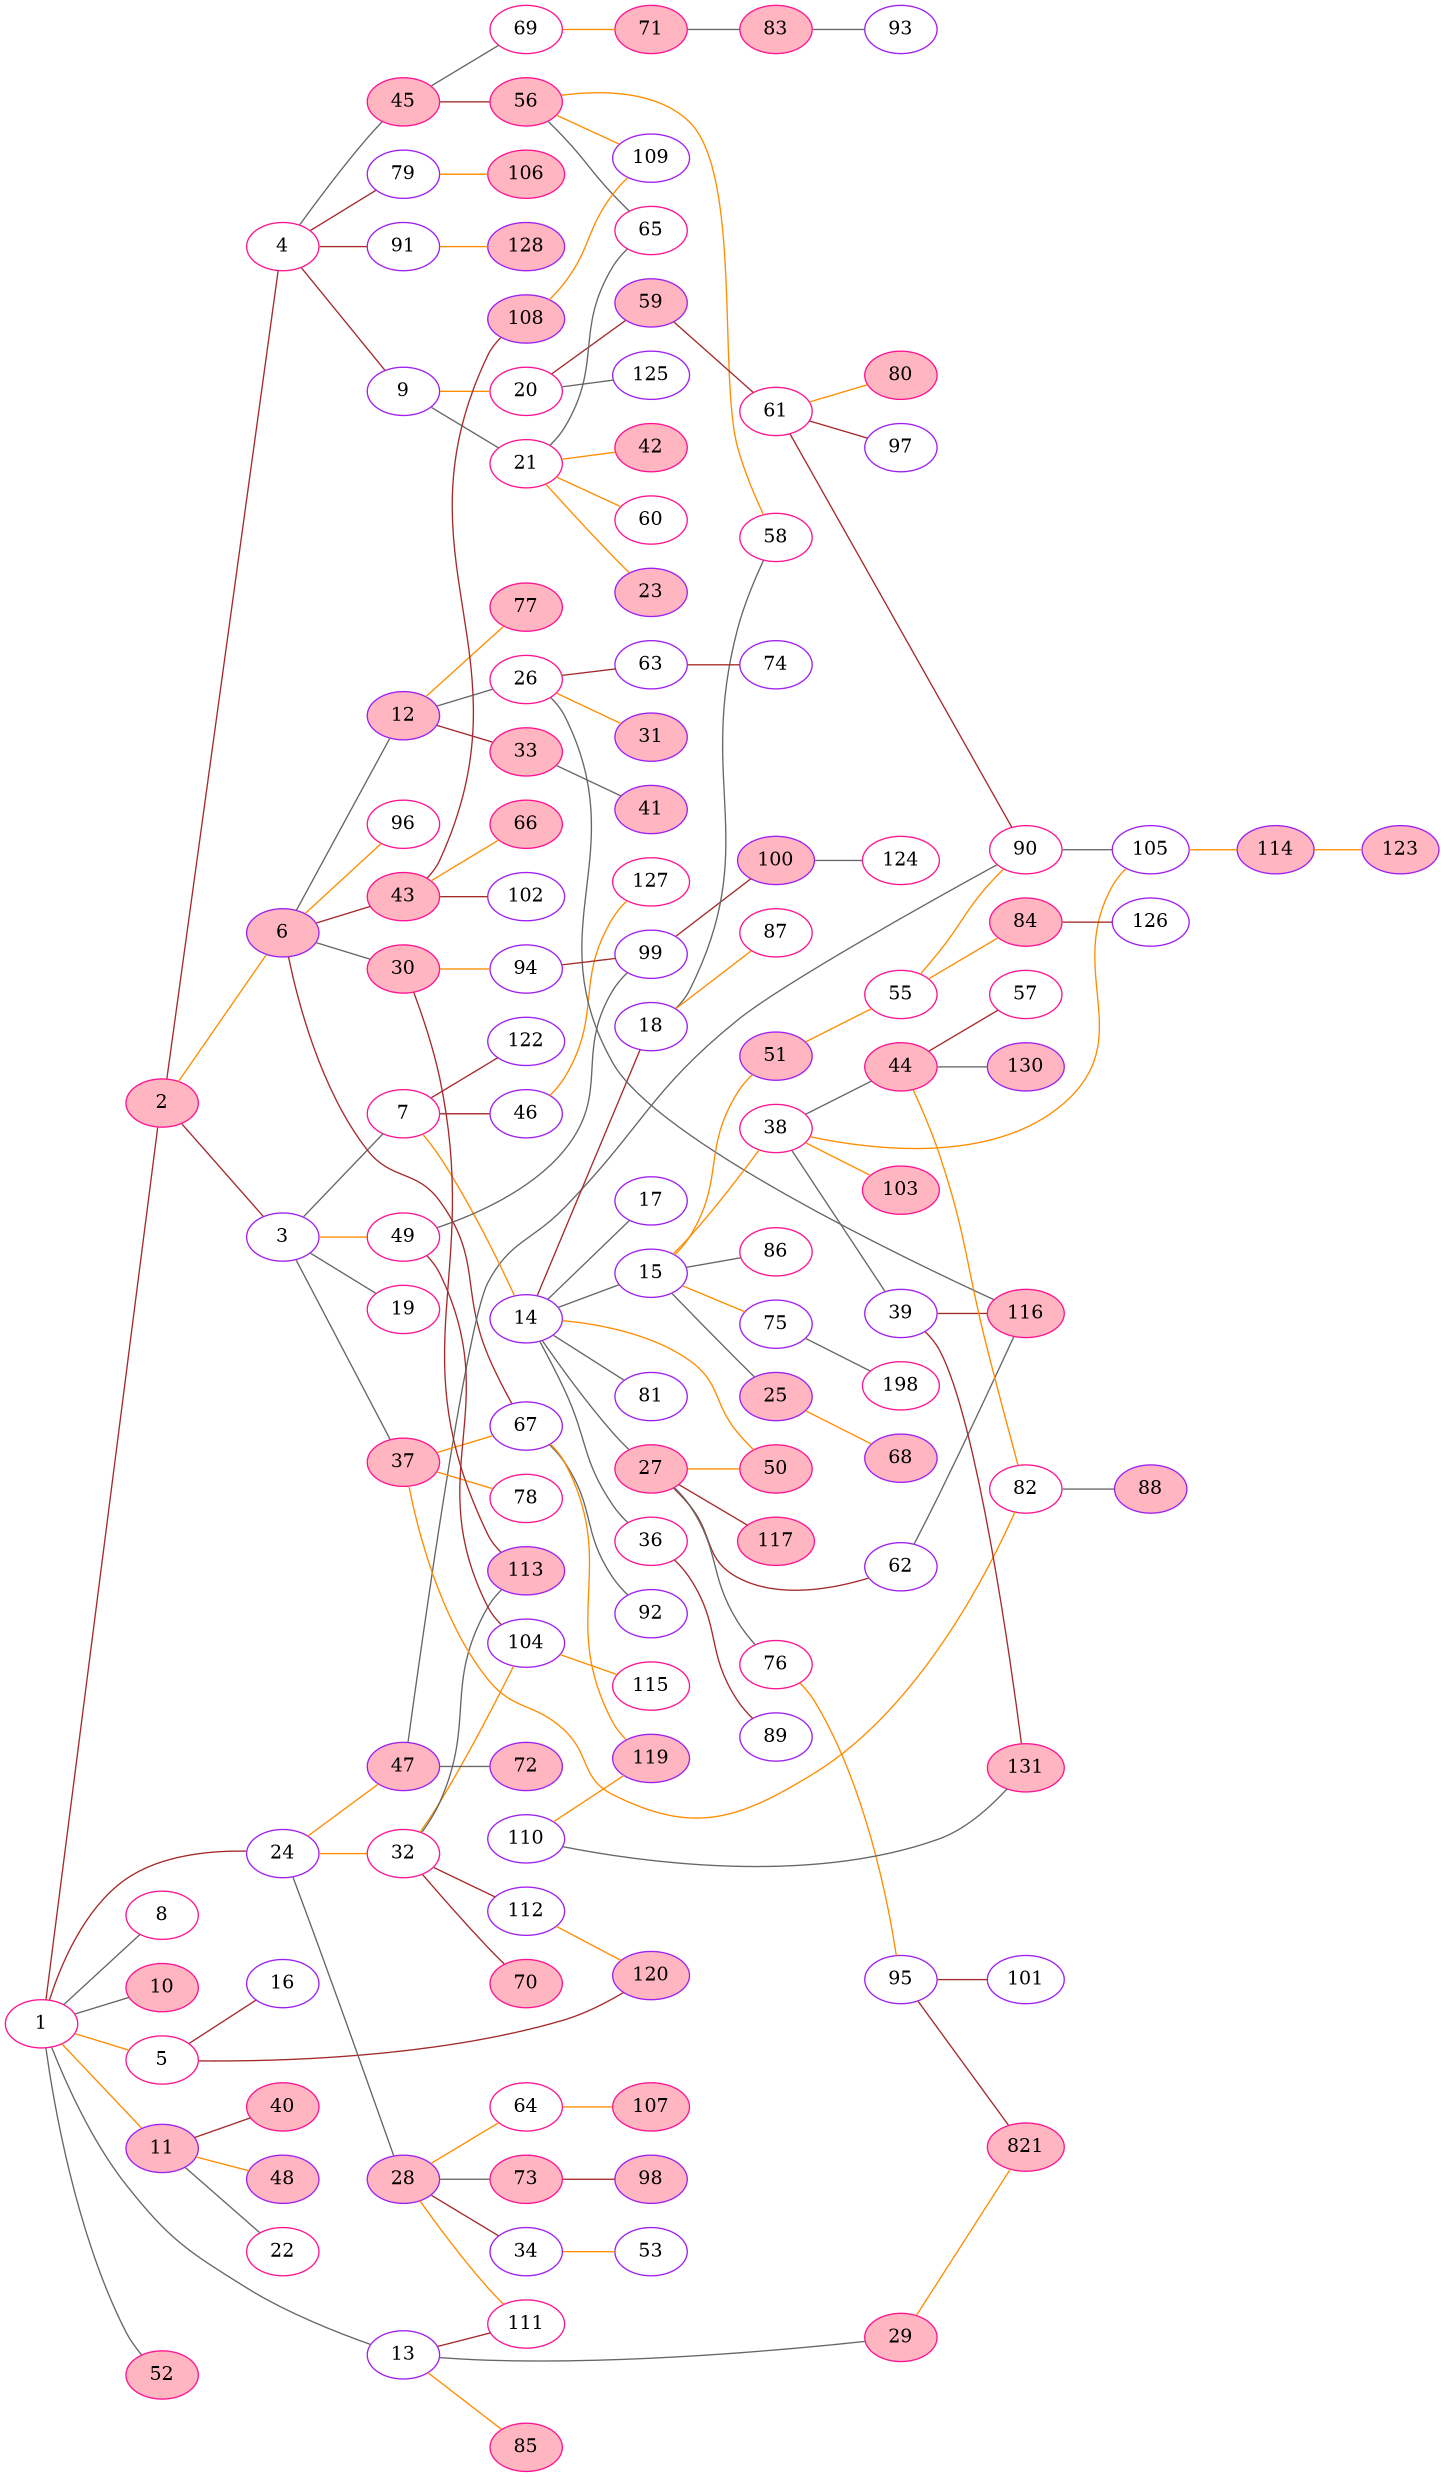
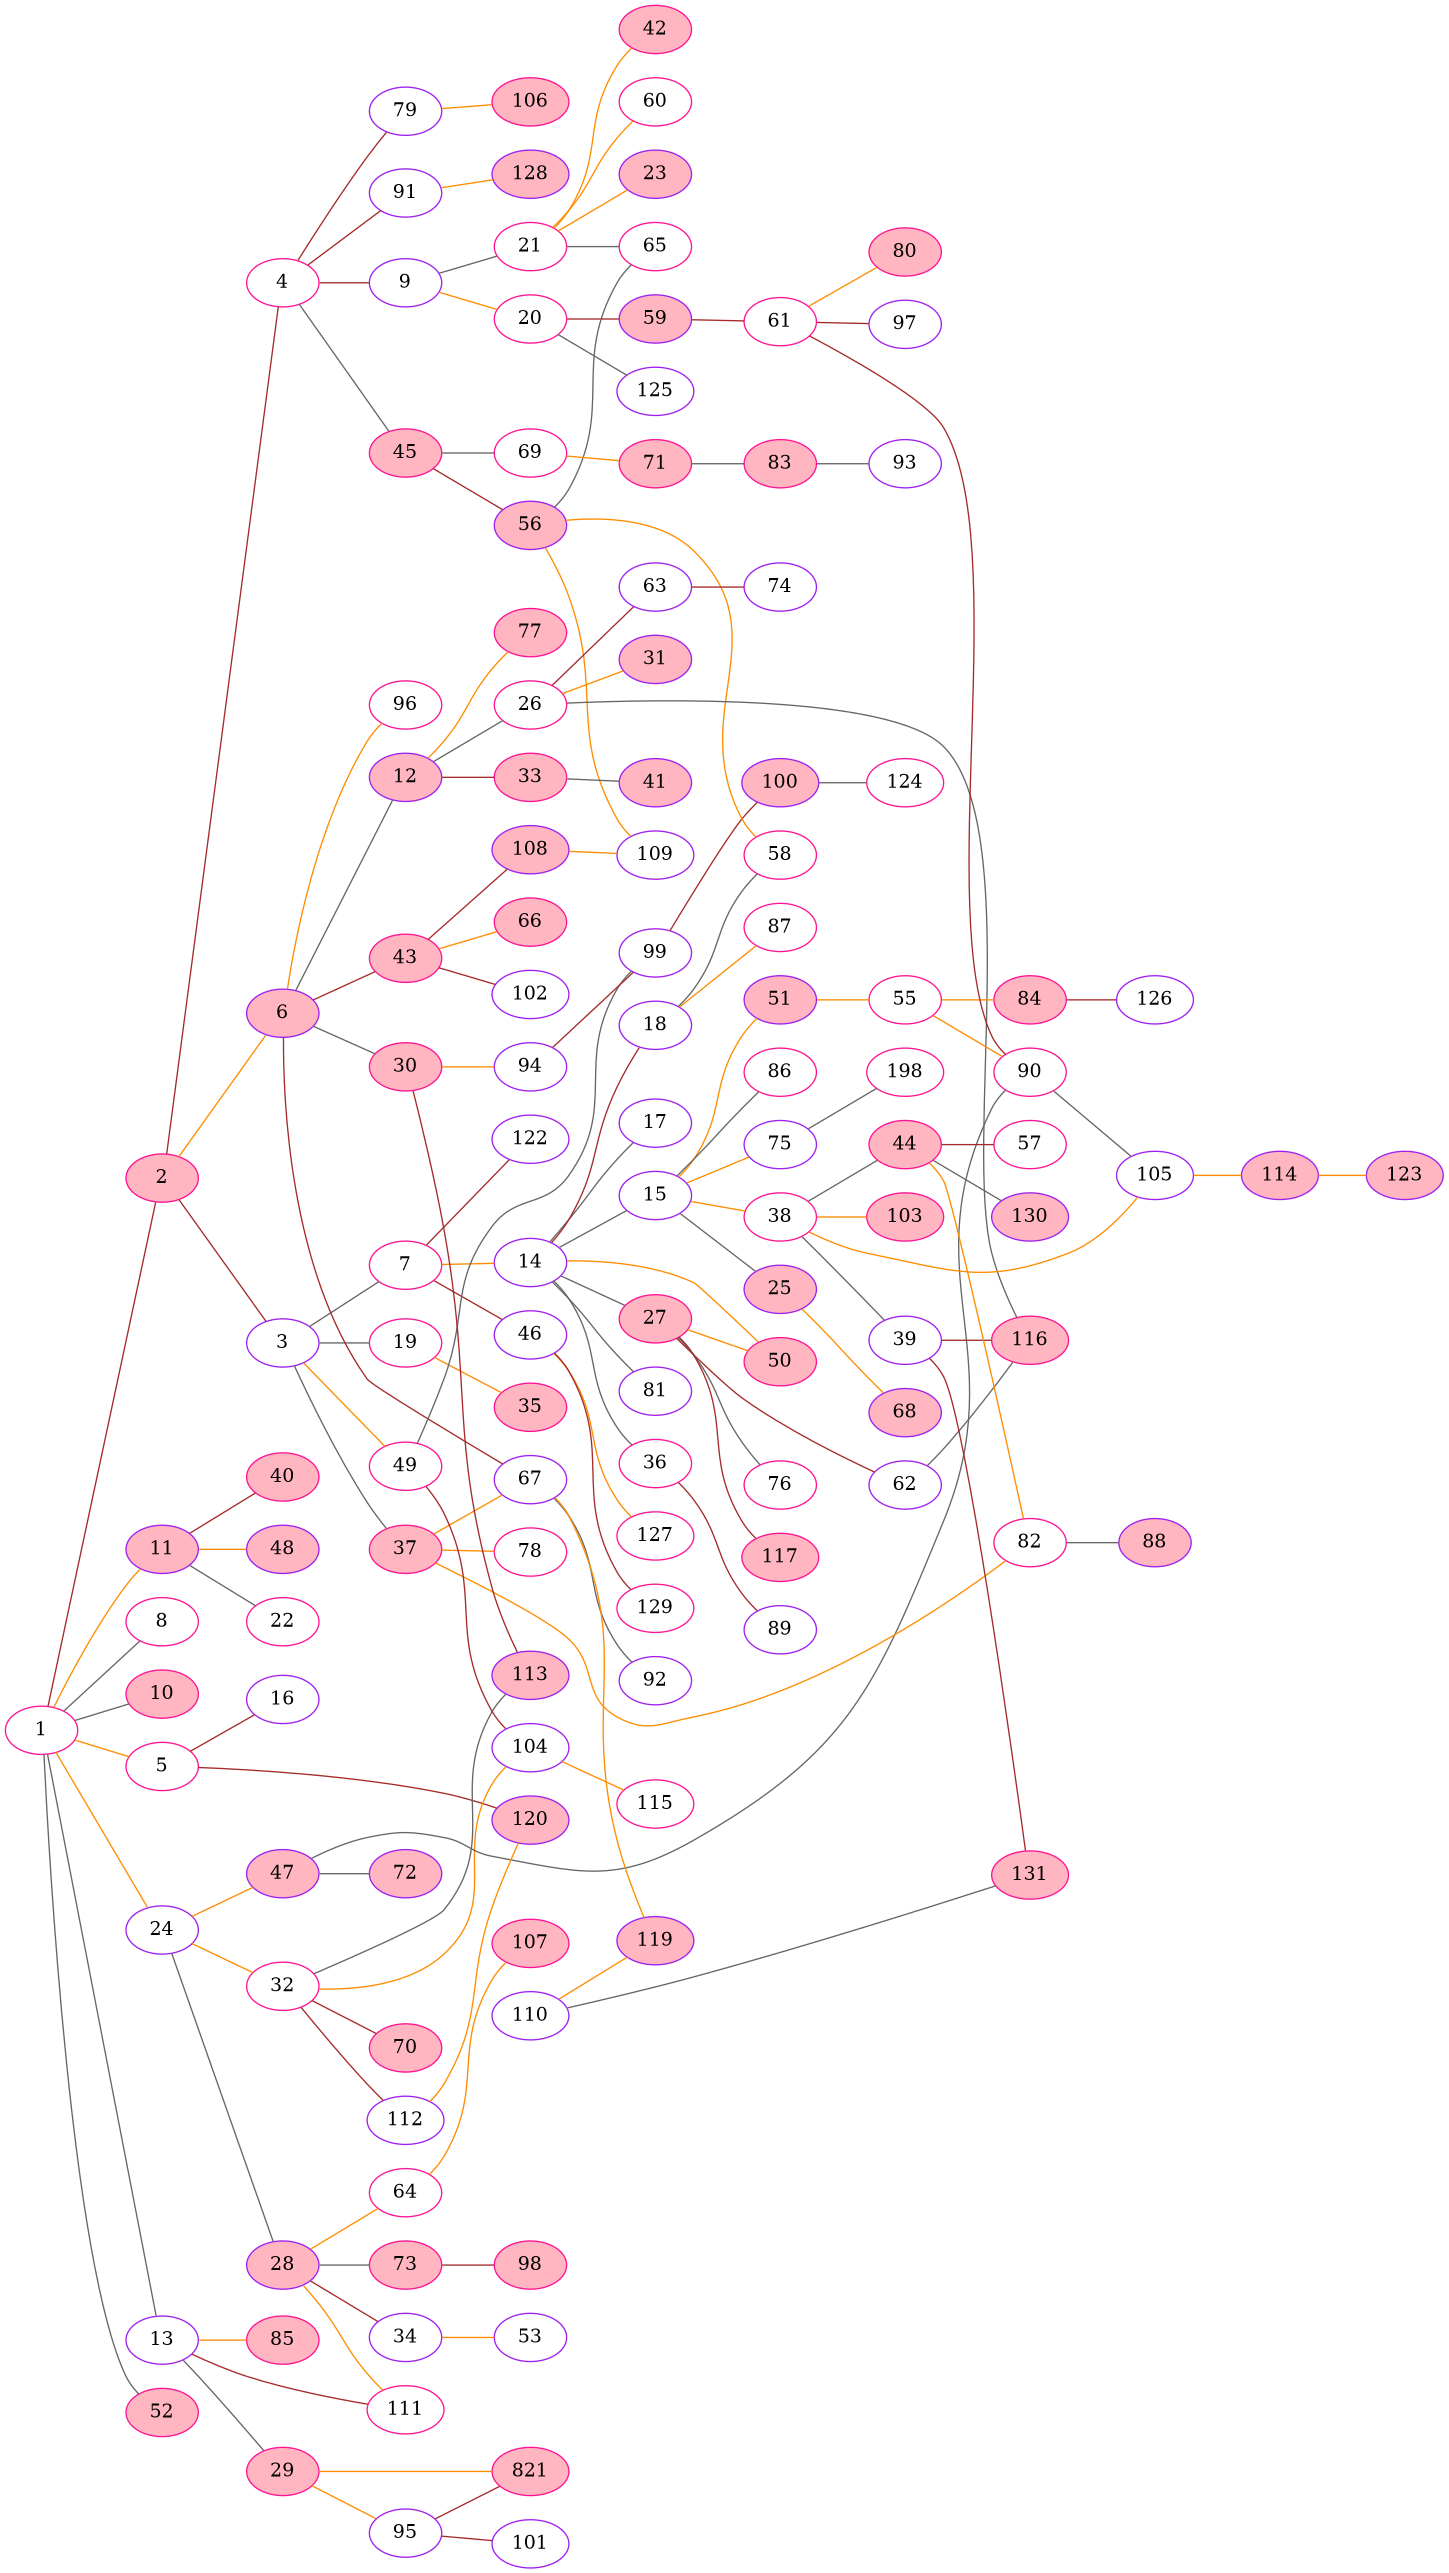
node "56": color deeppink -> purple
node "35": added
node "129": added
edge "76" -- "95": now "29" -- "95"
edge "24" -- "1": color brown -> darkorange
node "98": color purple -> deeppink
